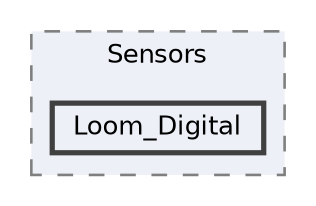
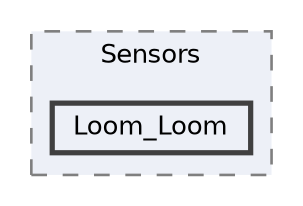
node "Loom_Digital": label "Loom_Digital" -> "Loom_Loom"
